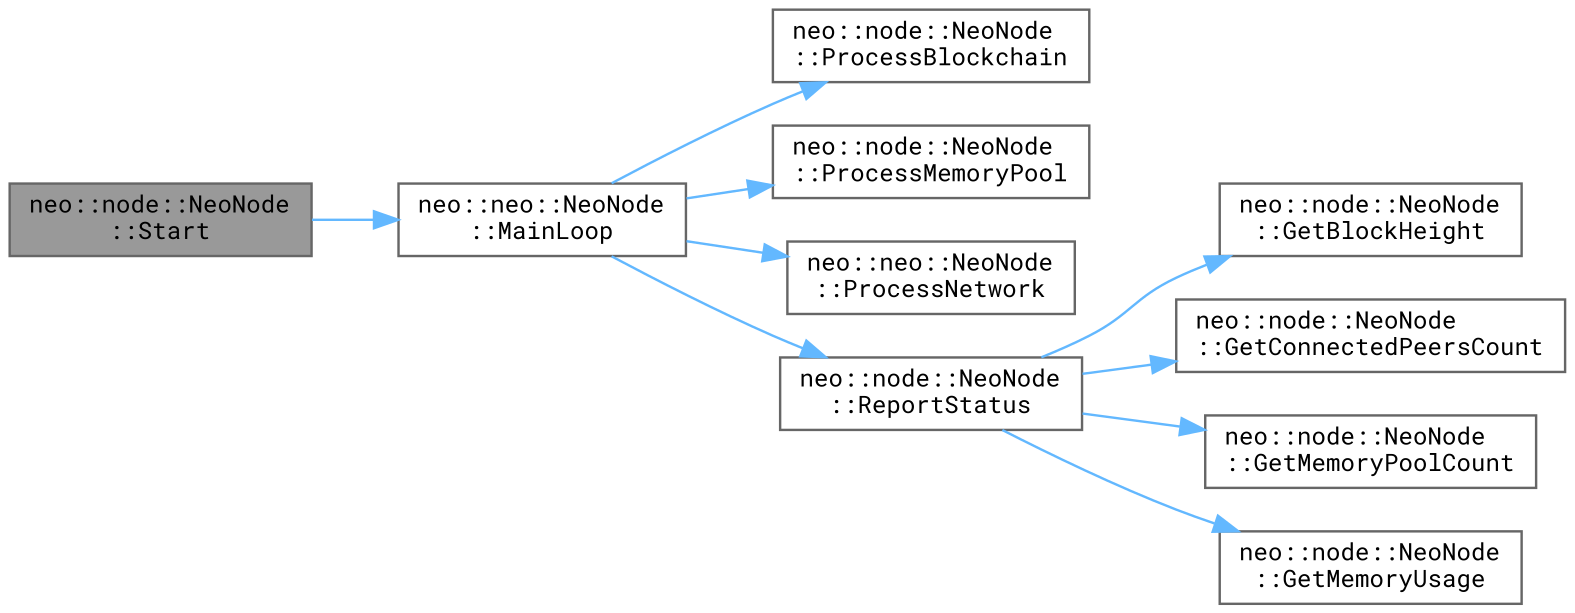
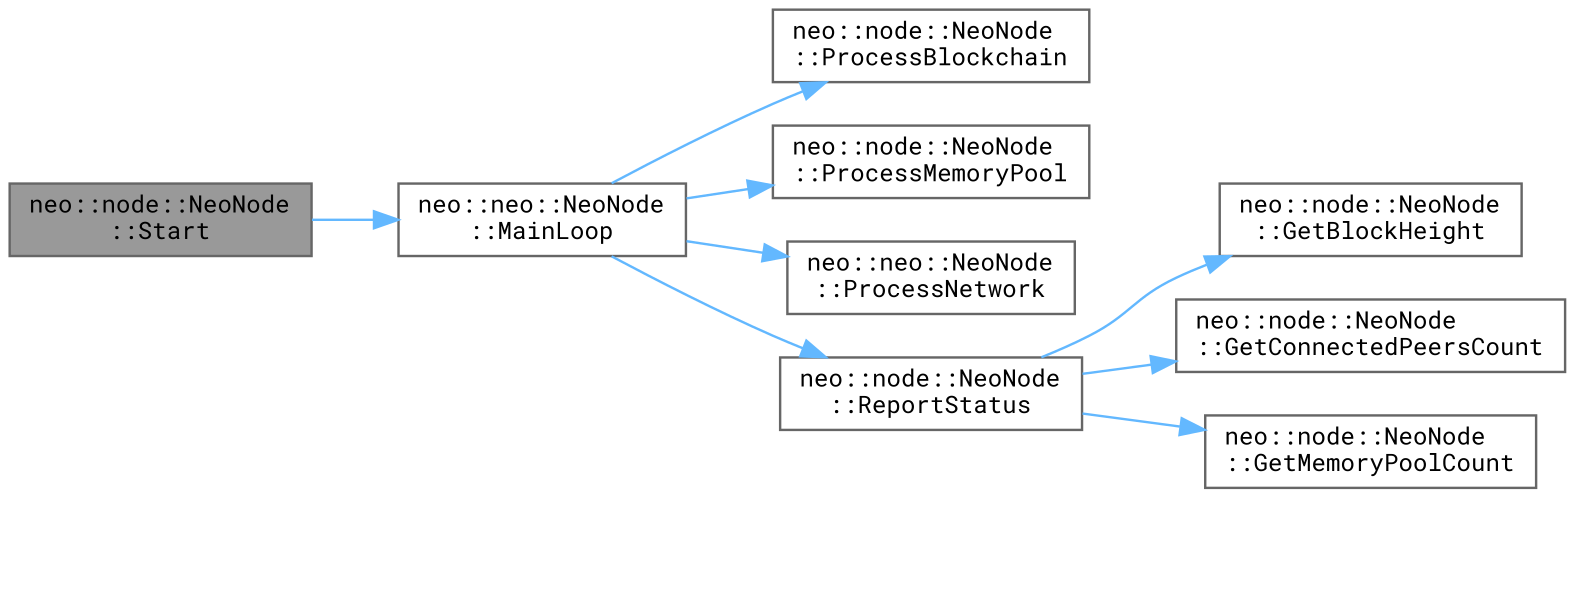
node "neo::node::NeoNode ::GetMemoryUsage": removed
